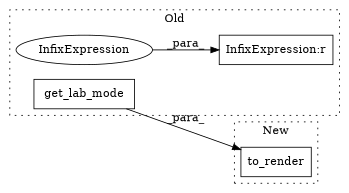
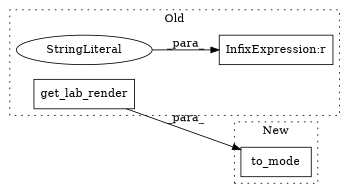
node "InfixExpression": label "InfixExpression" -> "StringLiteral"
node "get_lab_mode": label "get_lab_mode" -> "get_lab_render"
node "to_render": label "to_render" -> "to_mode"
